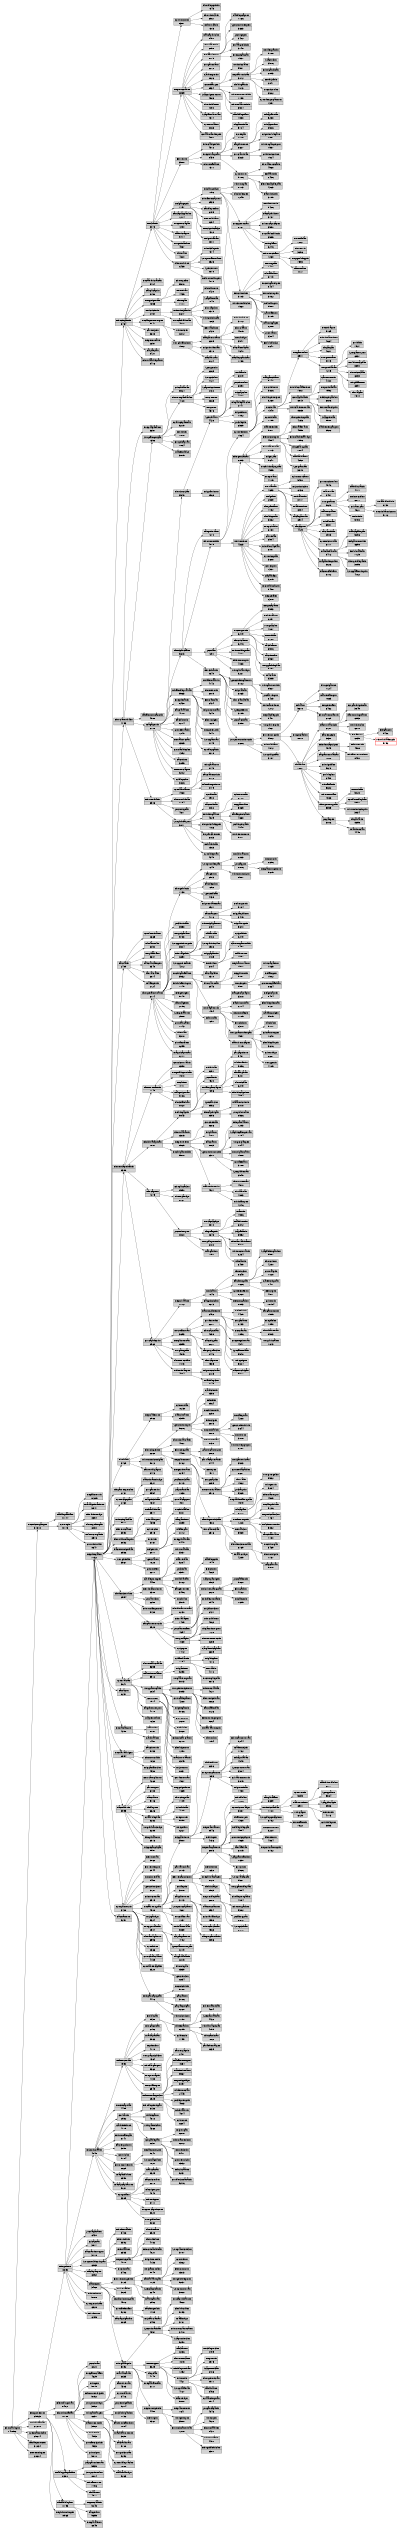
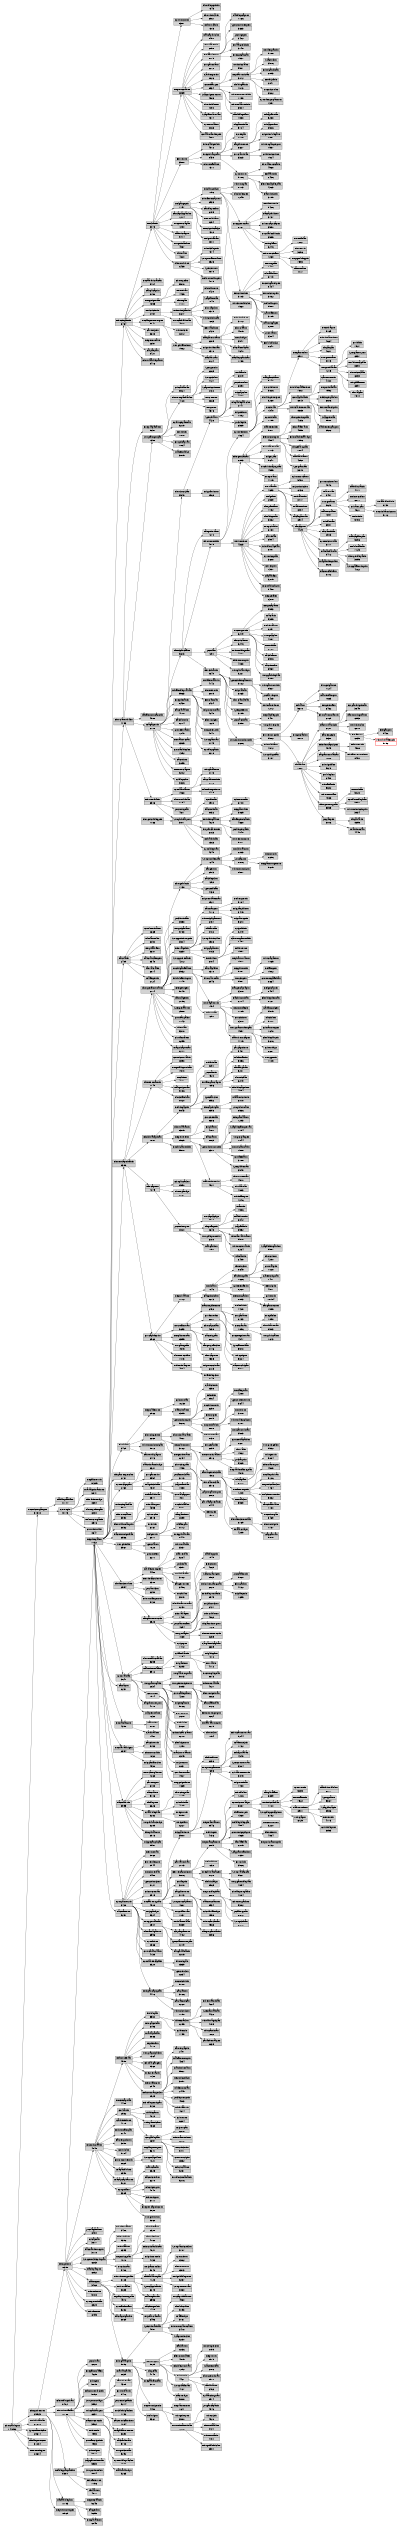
node "Delgatormonlex": removed
edge "Klocricranox" -> "Kracrarix": now "Doctorgersix" -> "Kracrarix"
edge "Frindengaatox" -> "Crieevermax": now "Racumiinax" -> "Crieevermax"
edge "Stropblobarpox" -> "Diorgnicribleppex": reversed
edge "Diormicgertox" -> "Birocincynax": now "Nabstimanmicdyx" -> "Birocincynax"
edge "Stropblepgecapinox" -> "Fureeflimnix": now "Atrimicmanbax" -> "Fureeflimnix"
